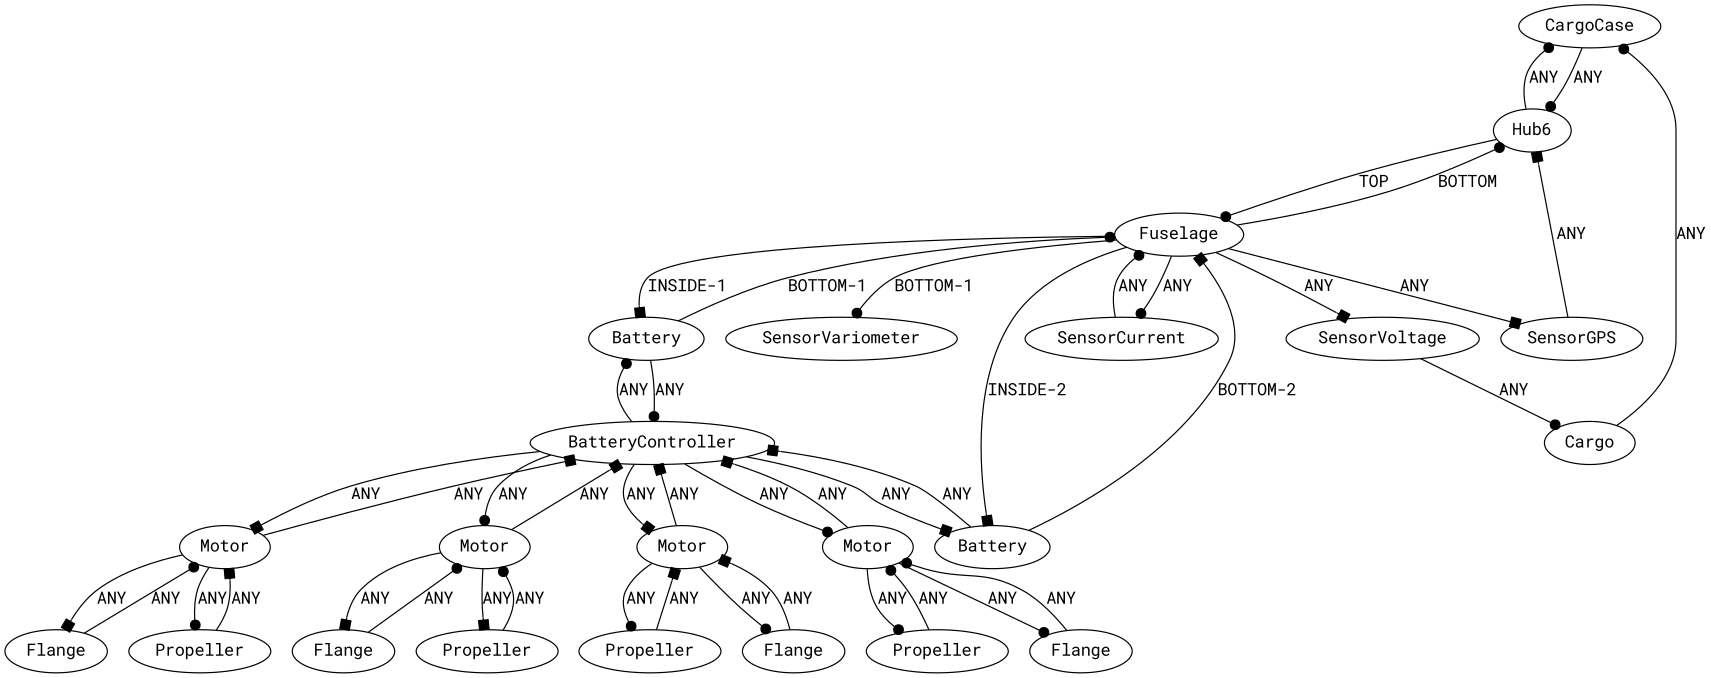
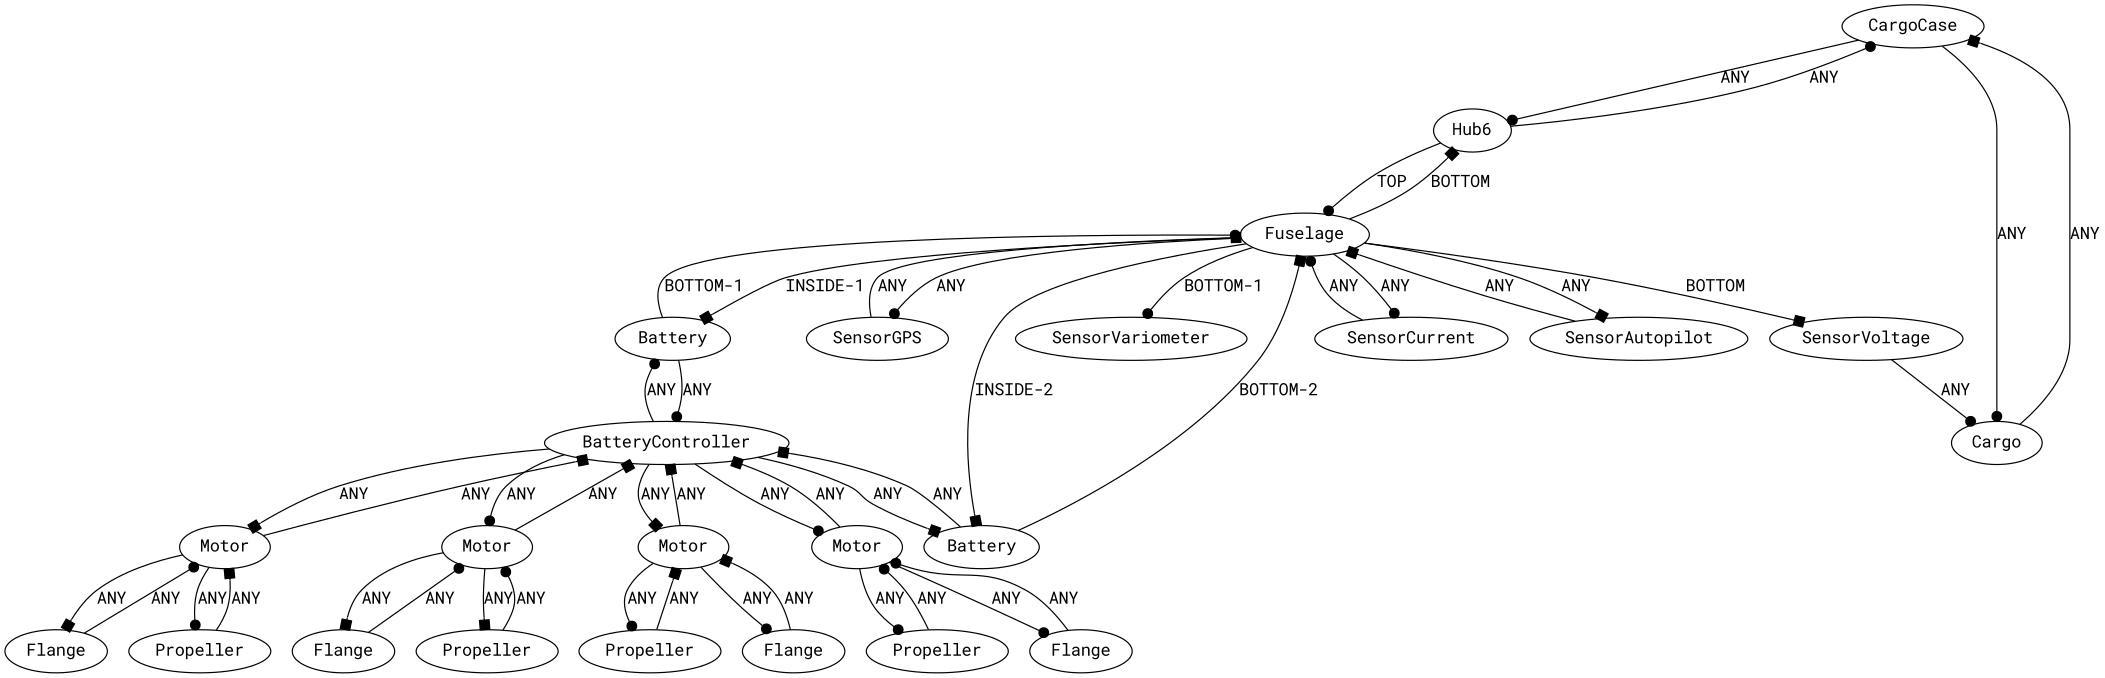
edge "Fuselage" -> "Hub6": arrowhead dot -> box
edge "CargoCase" -> "Cargo": added, label "ANY"
edge "SensorGPS" -> "Hub6": now "SensorGPS" -> "Fuselage"
edge "Cargo" -> "CargoCase": arrowhead dot -> box
edge "Fuselage" -> "SensorGPS": arrowhead box -> dot
edge "Fuselage" -> "SensorVoltage": label "ANY" -> "BOTTOM"
node "SensorAutopilot": added
